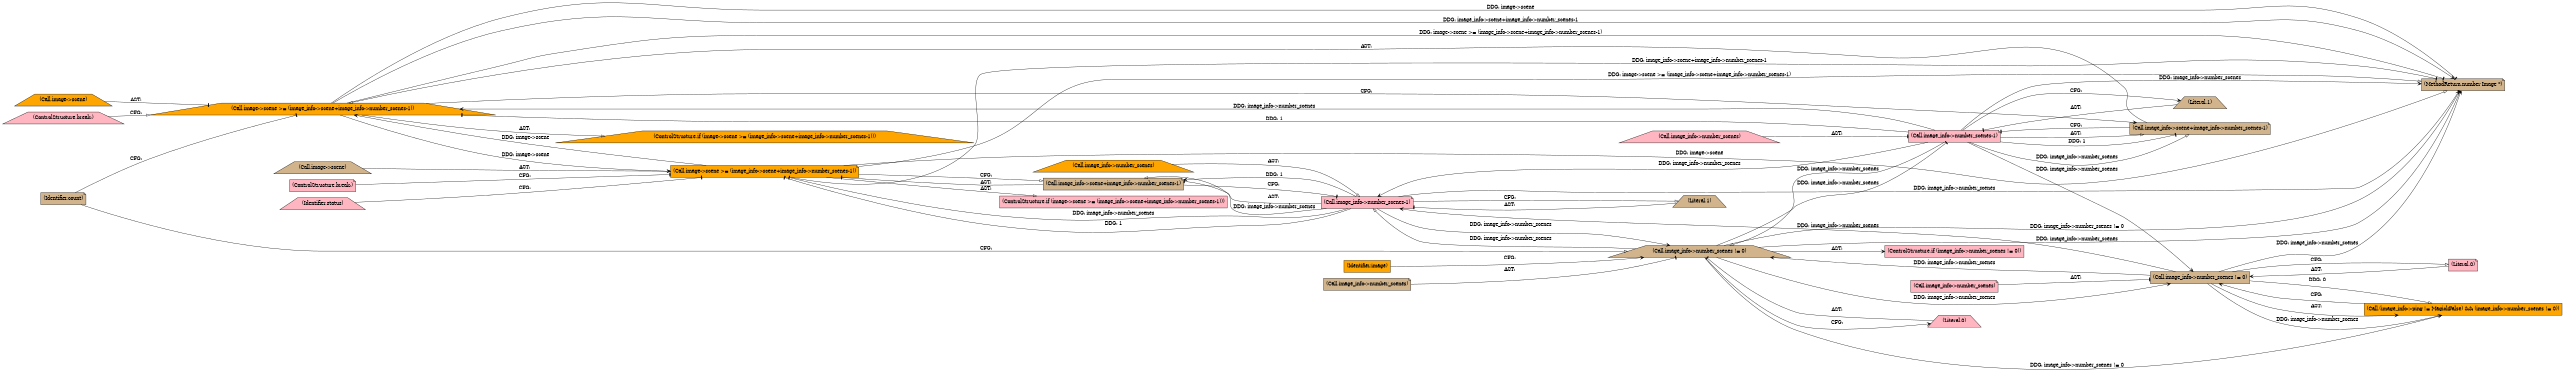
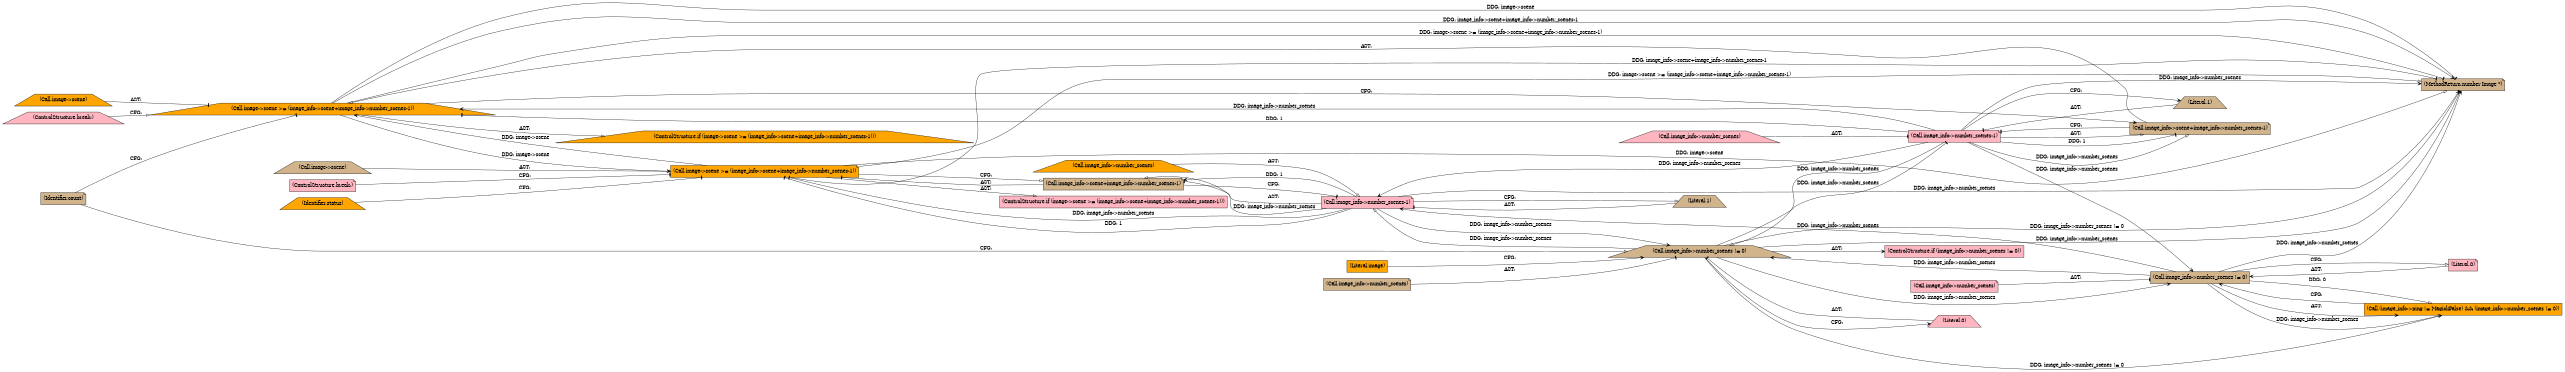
node "(Identifier,status)": fillcolor lightpink -> orange
node "(Identifier,image)": label "(Identifier,image)" -> "(Literal,image)"
